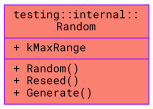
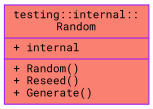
node "testing::internal::": text "+ kMaxRange" -> "+ internal"
